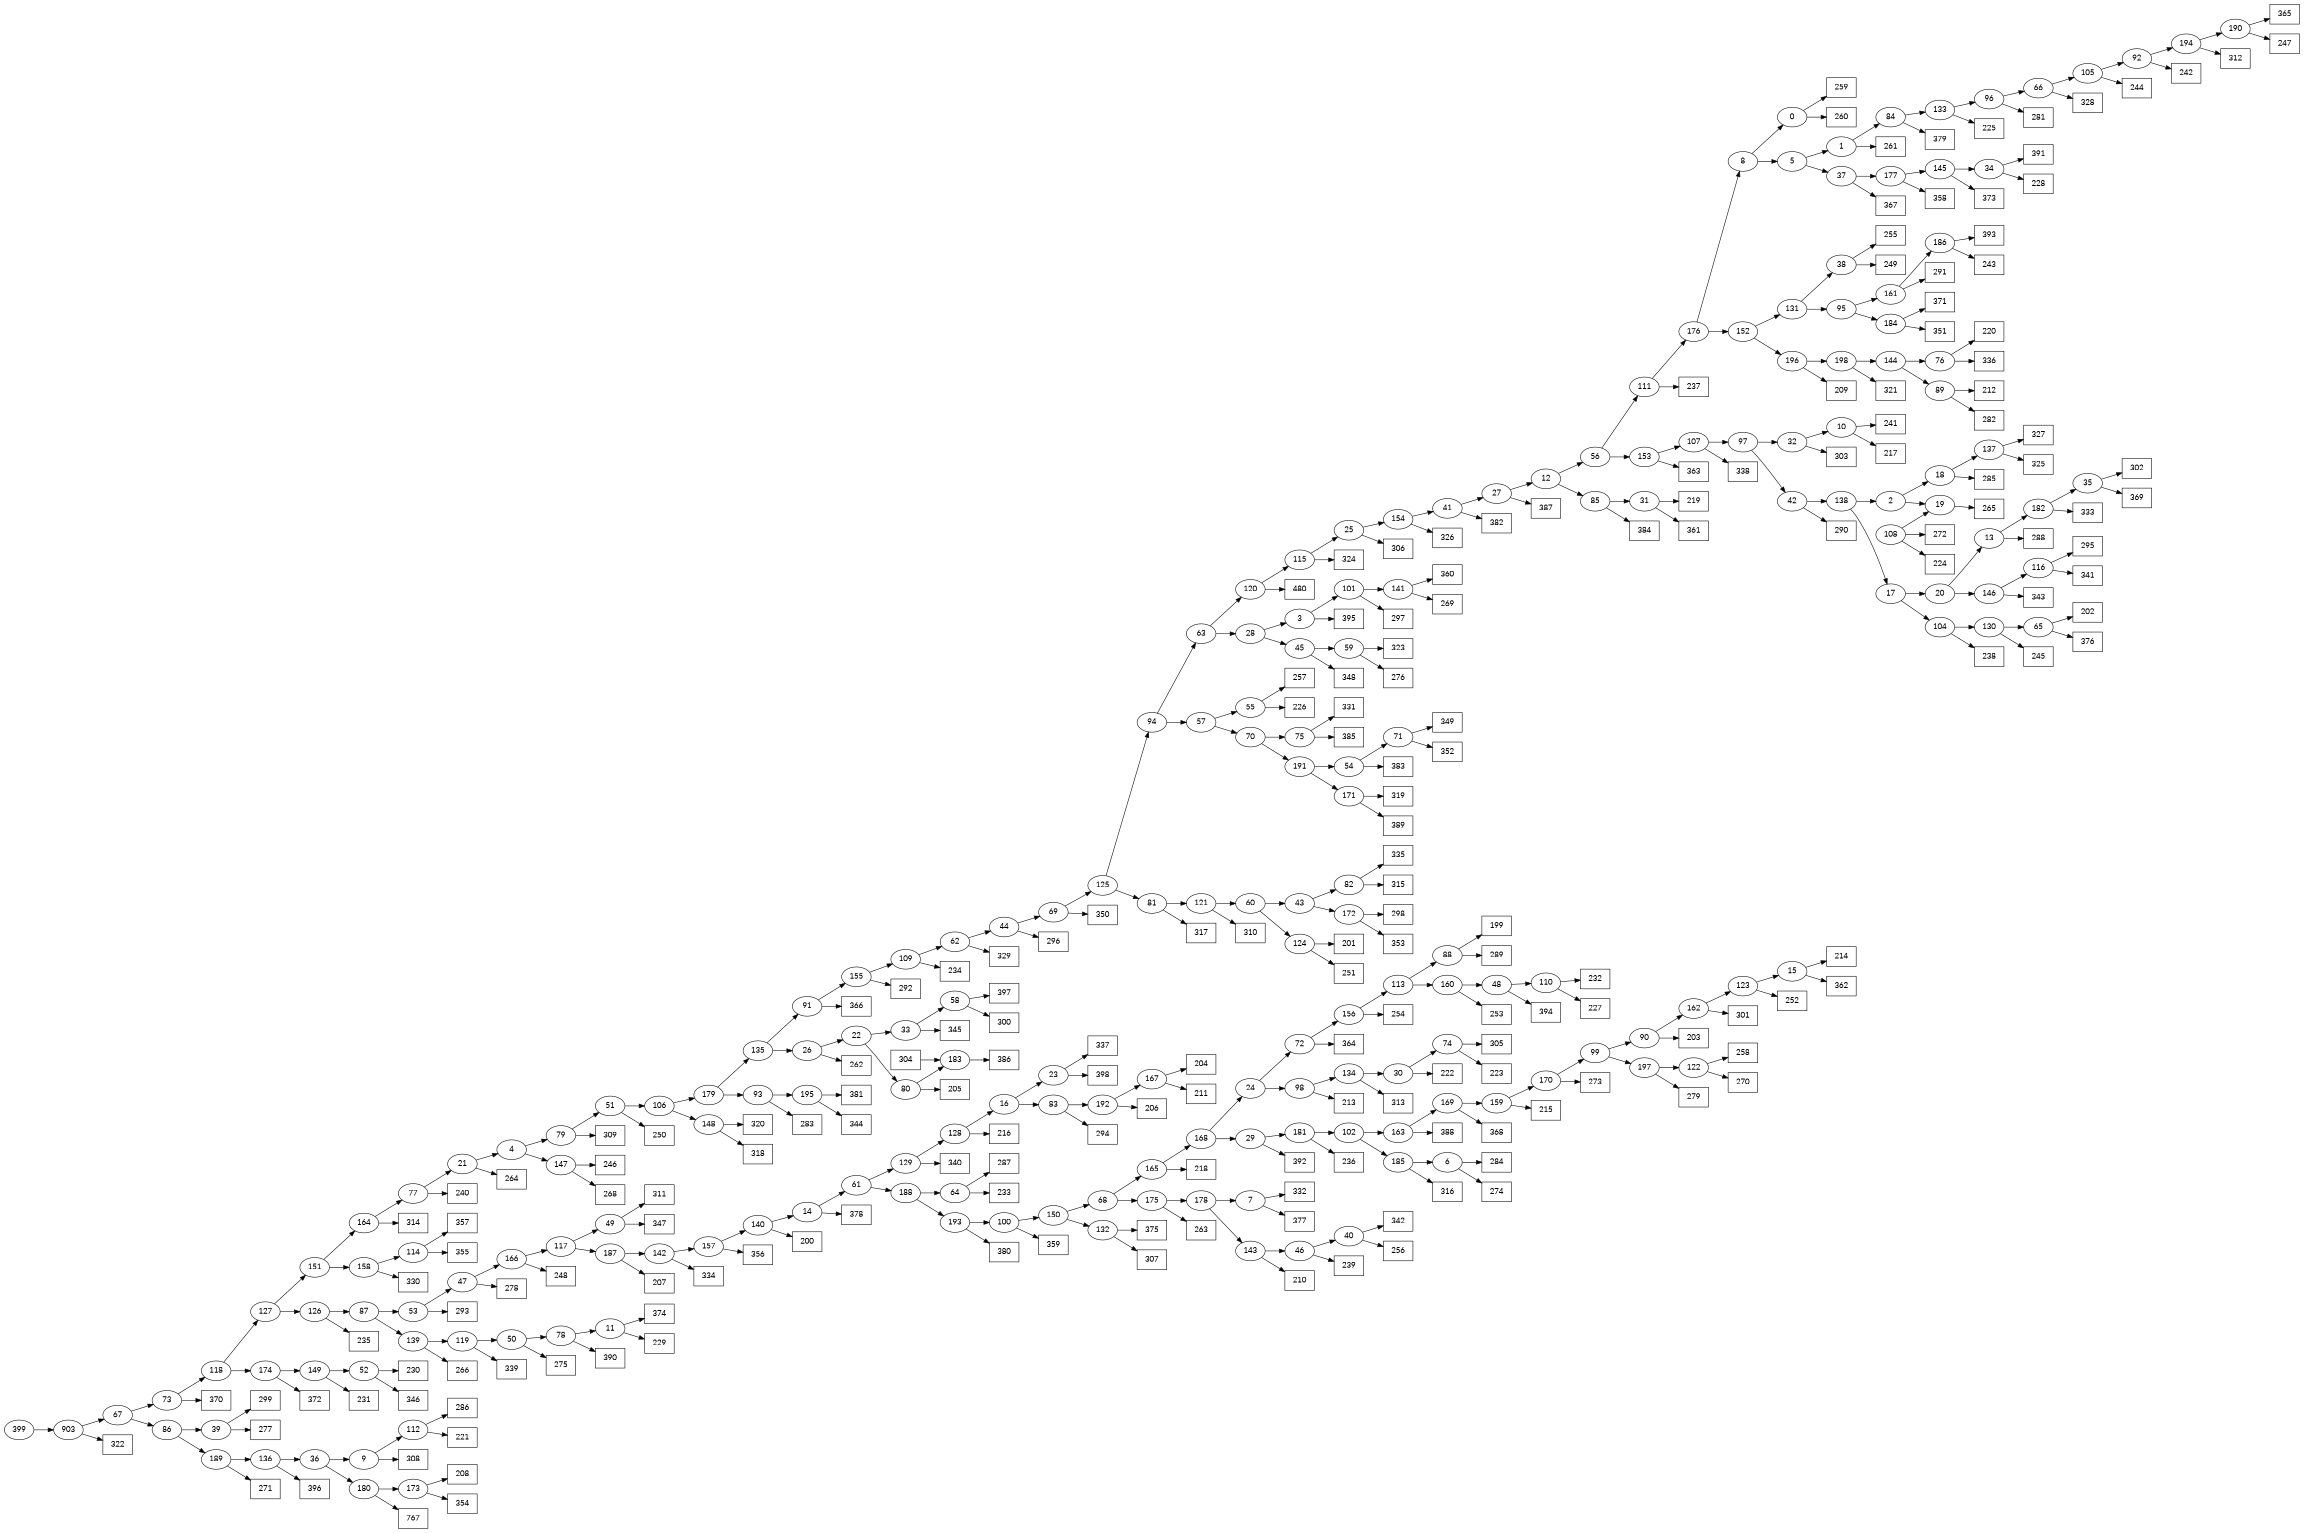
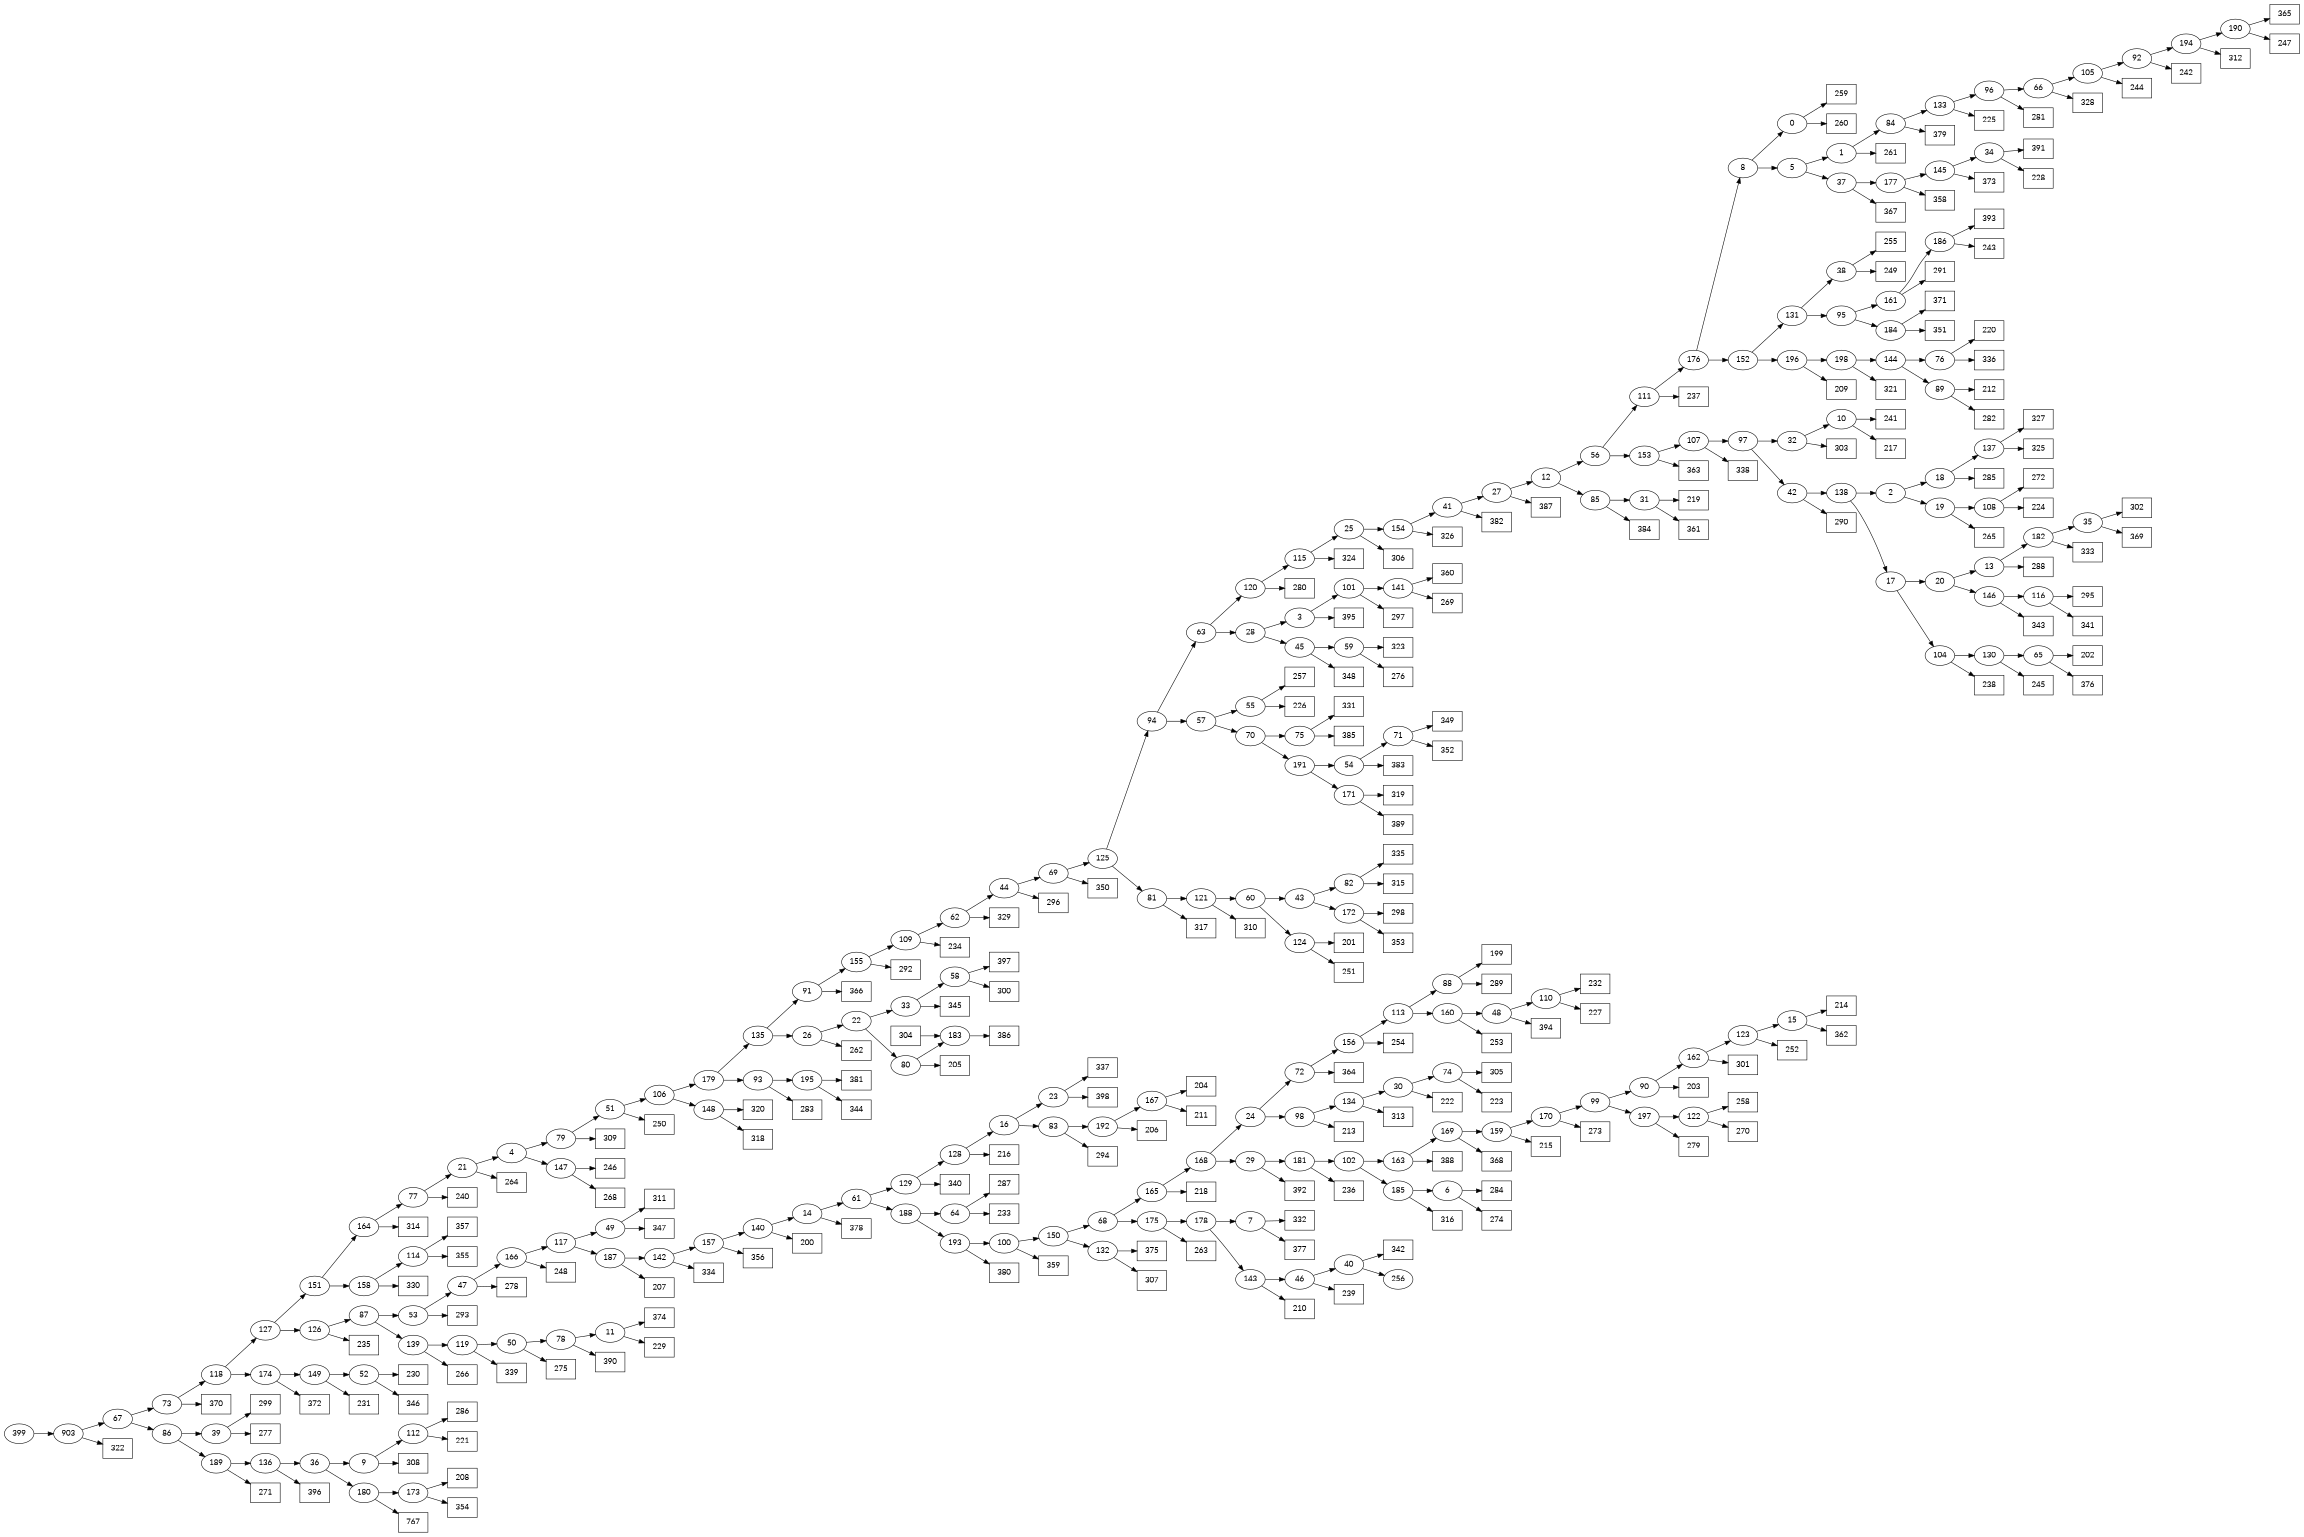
edge "108" -> "19": reversed
node "480": label "480" -> "280"
node "256": shape box -> ellipse
